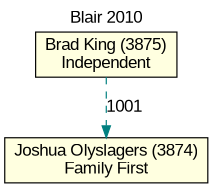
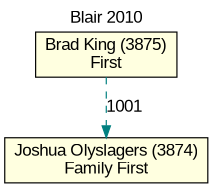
node "Brad King (3875) Independent": label "Brad King (3875) Independent" -> "Brad King (3875) First"
